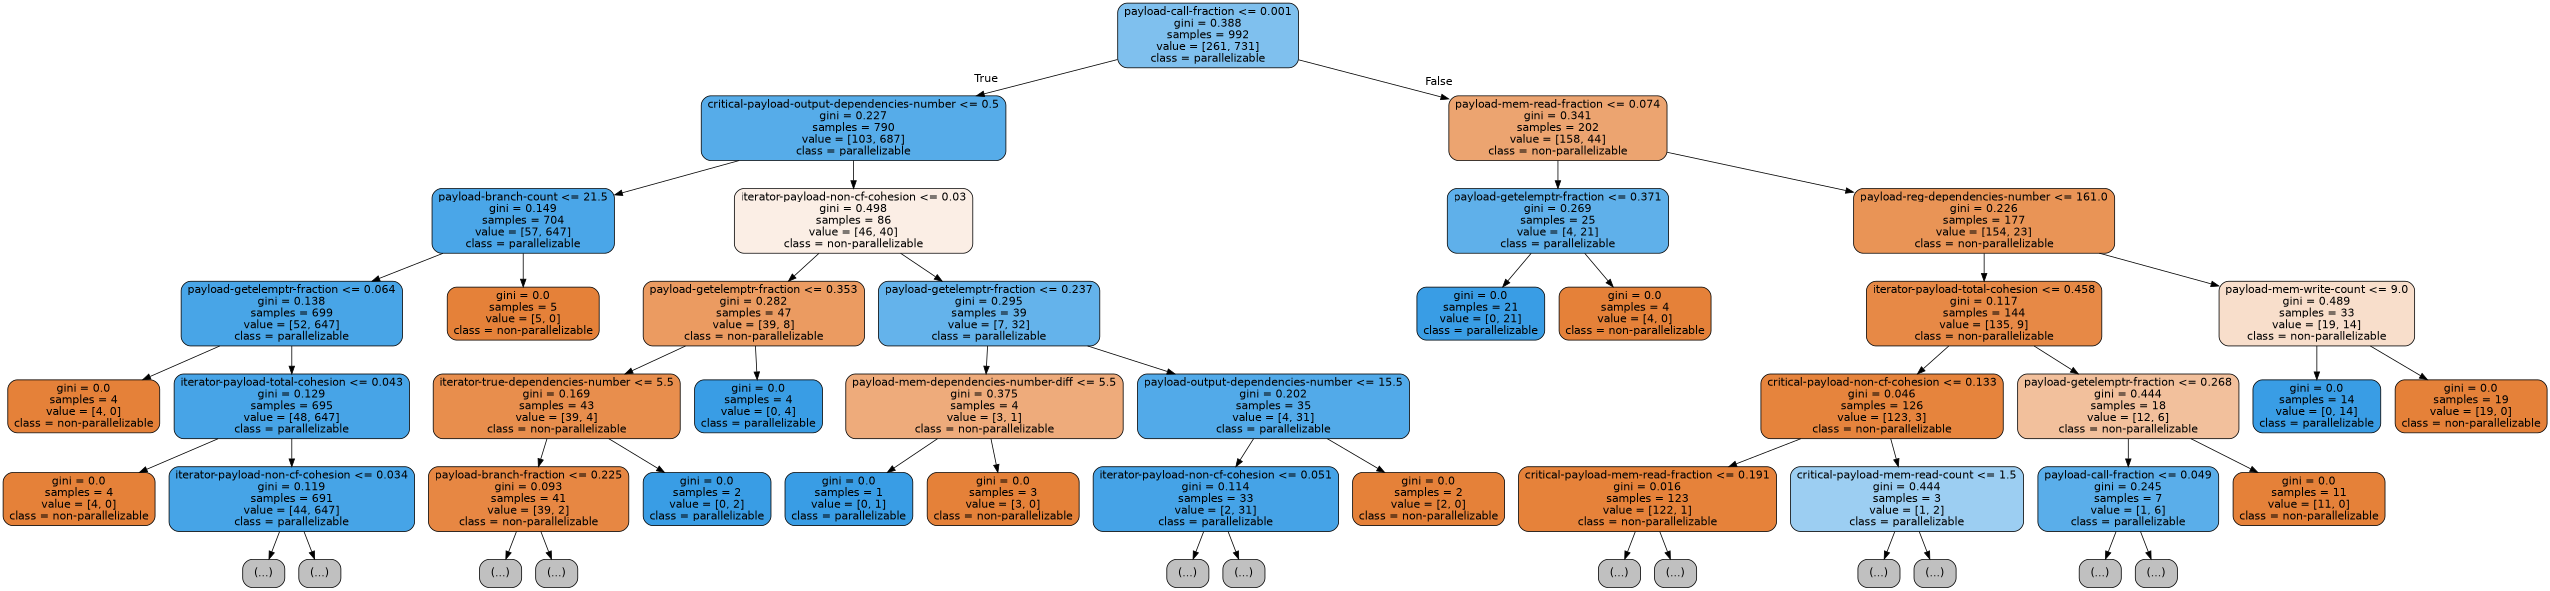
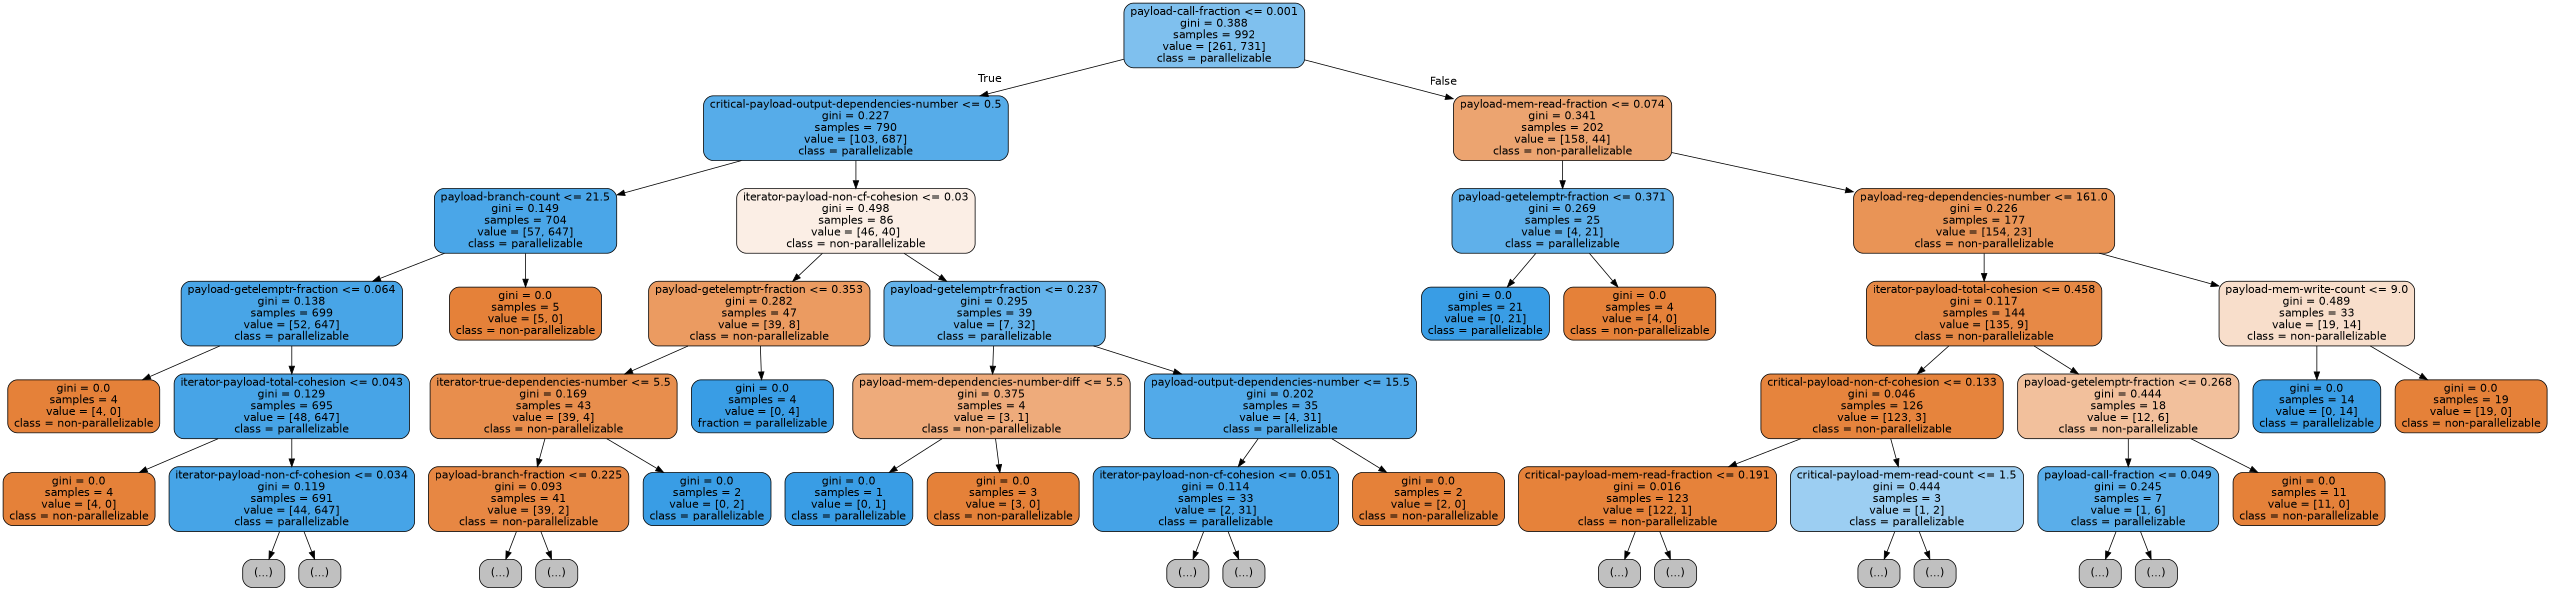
node "gini = 0.0 samples = 4 value = [0, 4] class = parallelizable": label "gini = 0.0 samples = 4 value = [0, 4] class = parallelizable" -> "gini = 0.0 samples = 4 value = [0, 4] fraction = parallelizable"
